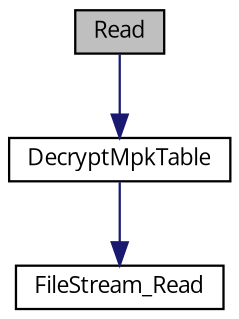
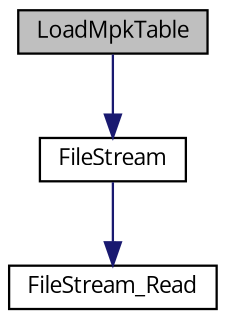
node "Read": label "Read" -> "LoadMpkTable"
node "DecryptMpkTable": label "DecryptMpkTable" -> "FileStream"
